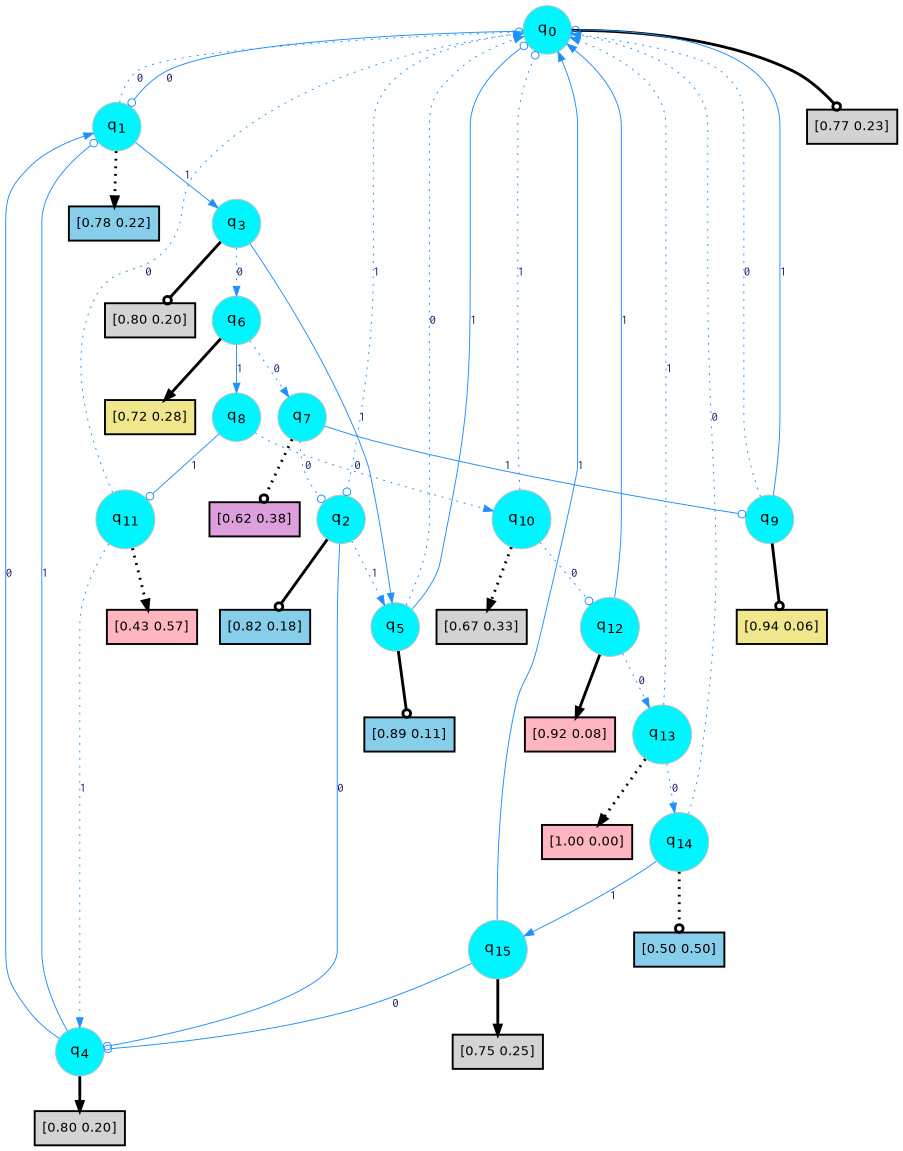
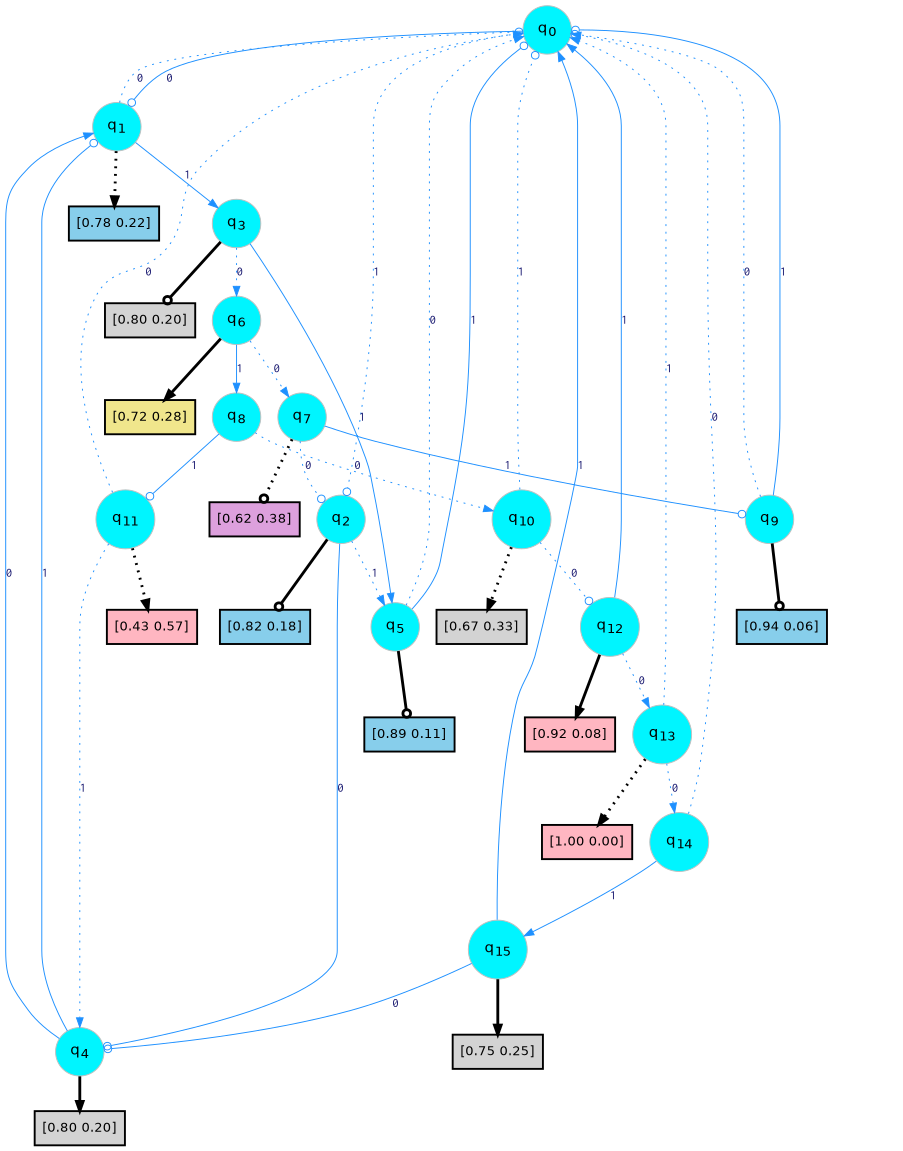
node "[0.77 0.23]": removed
node "[0.94 0.06]": fillcolor khaki -> skyblue
node "[0.50 0.50]": removed
